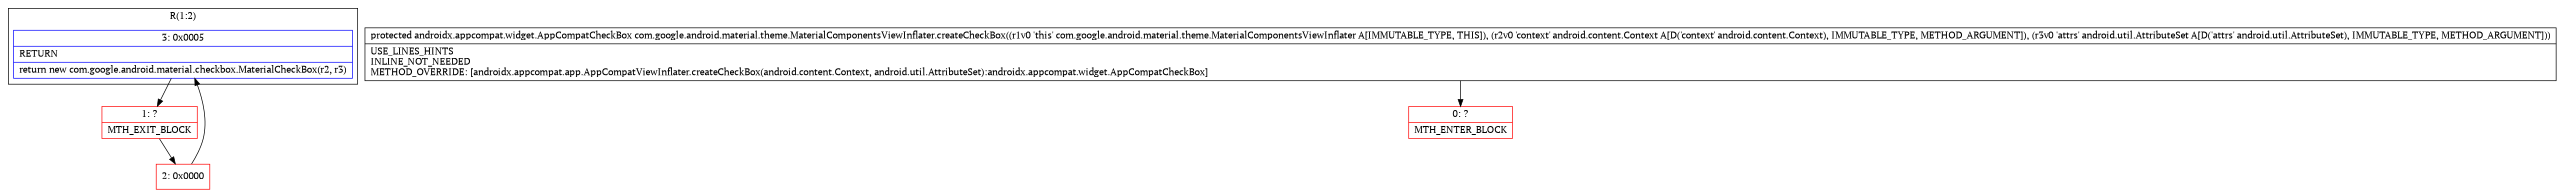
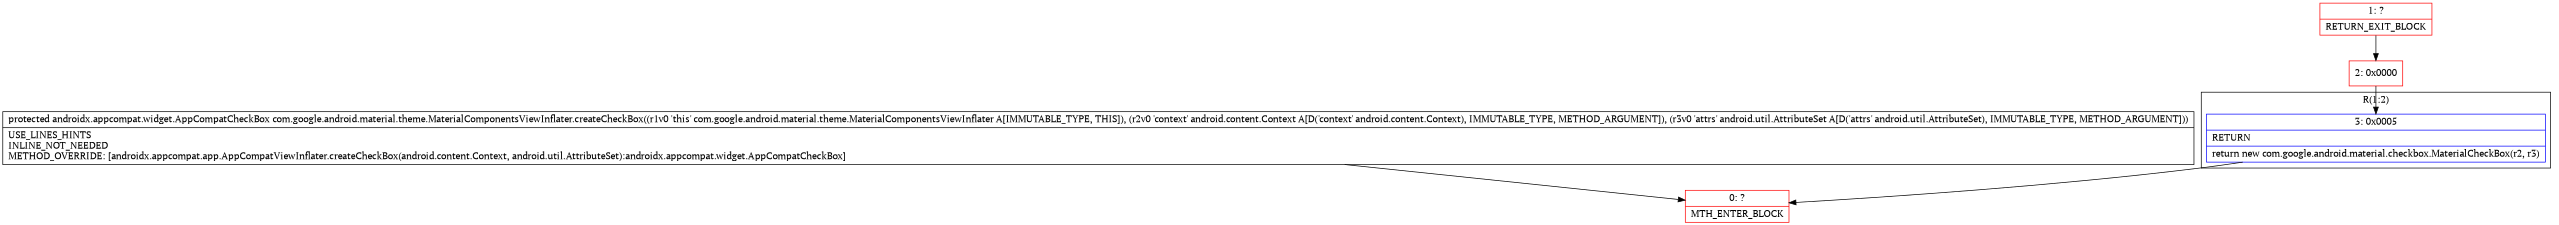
edge "3: 0x0005" -> "1: ?": now "3: 0x0005" -> "0: ?"
node "1: ?": text "MTH_EXIT_BLOCK" -> "RETURN_EXIT_BLOCK"
